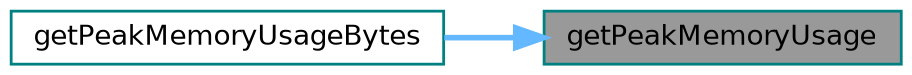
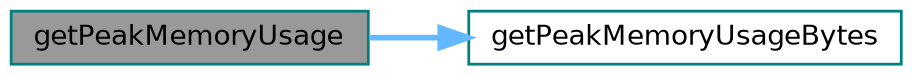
edge "getPeakMemoryUsageBytes" -> "getPeakMemoryUsage": reversed
